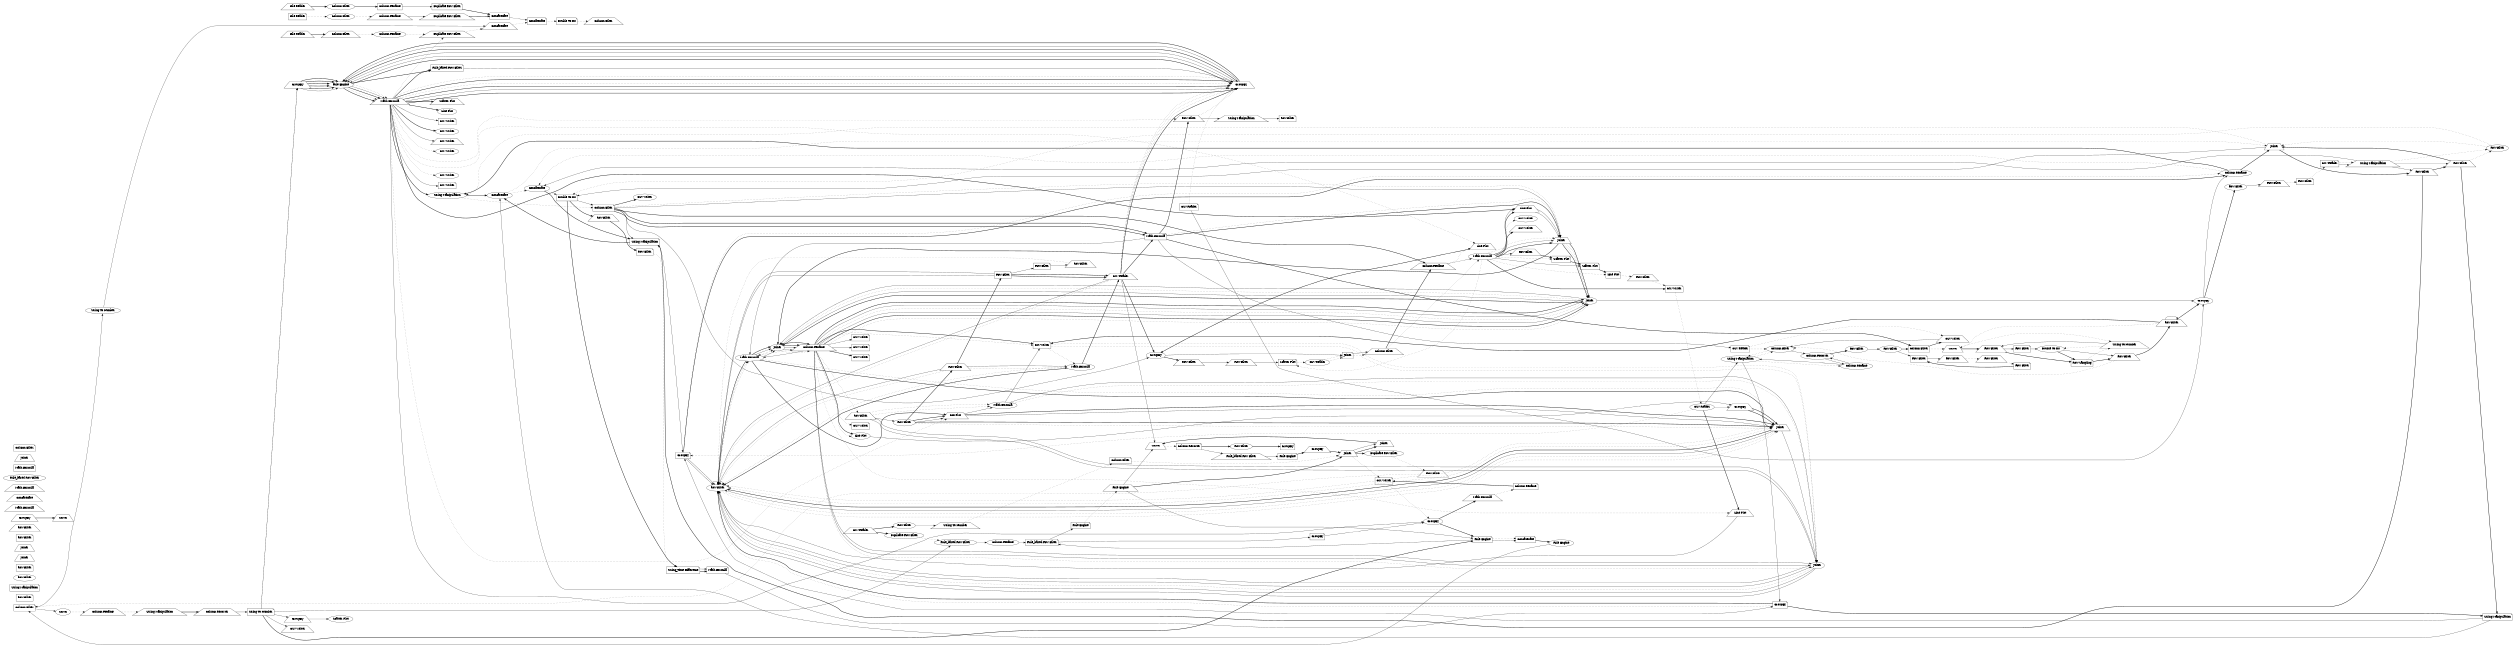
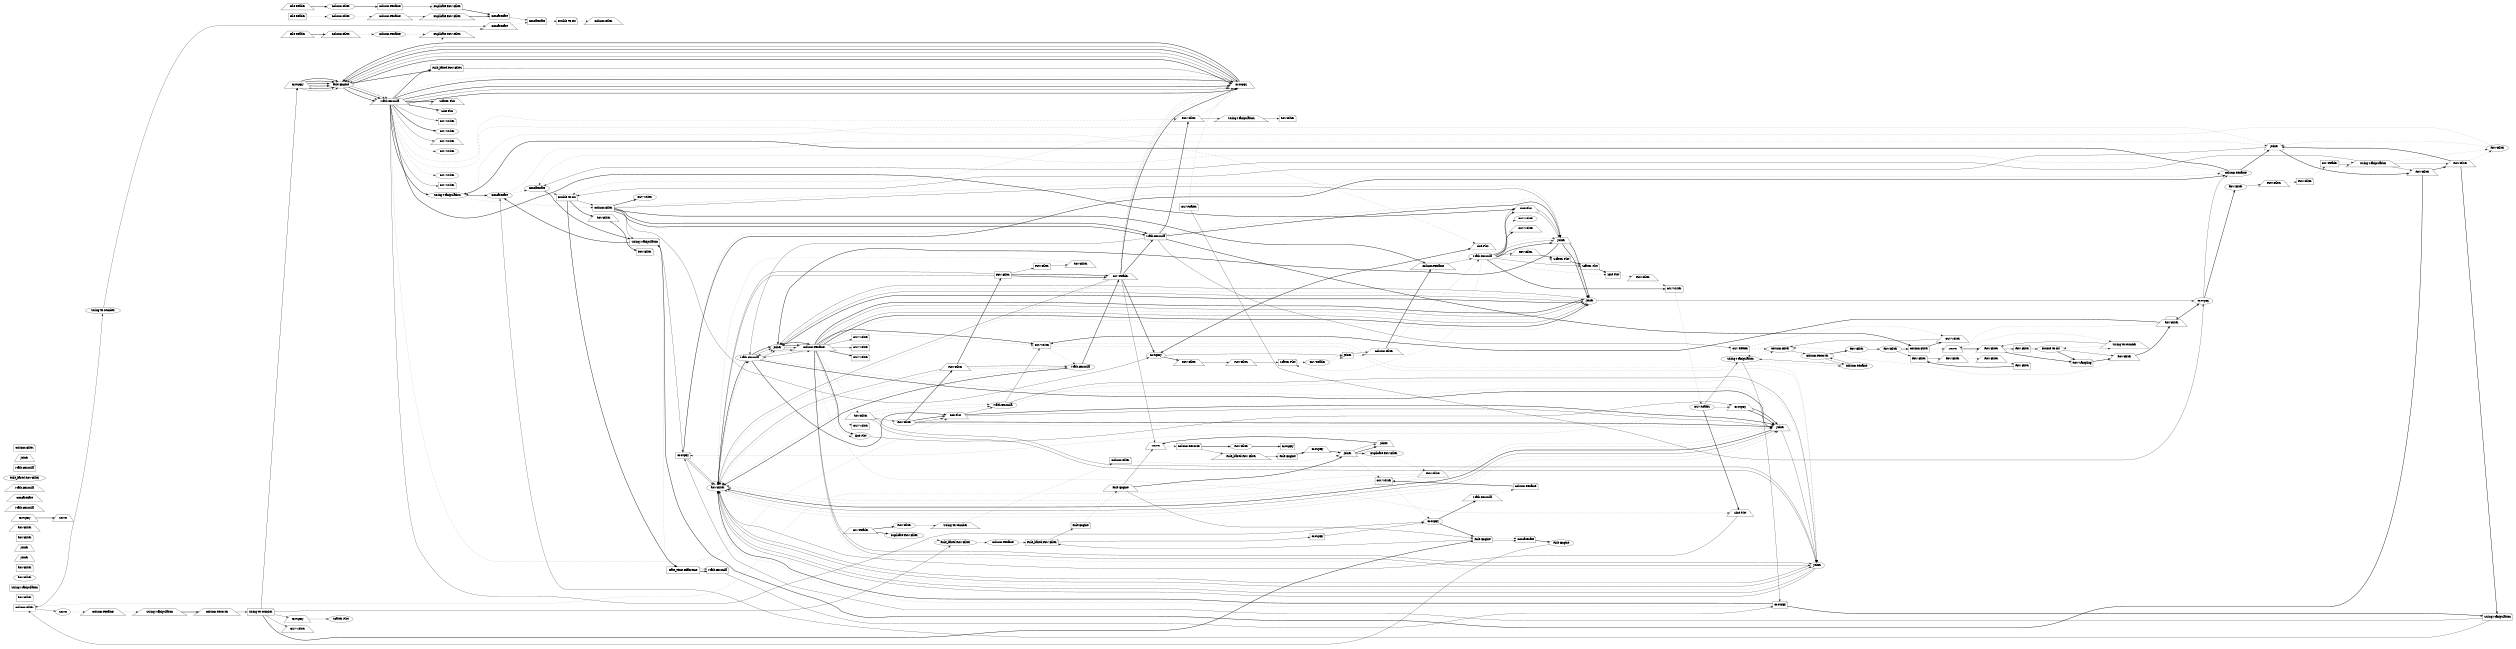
node "String_Time Difference": label "String_Time Difference" -> "Date_Time Difference"
